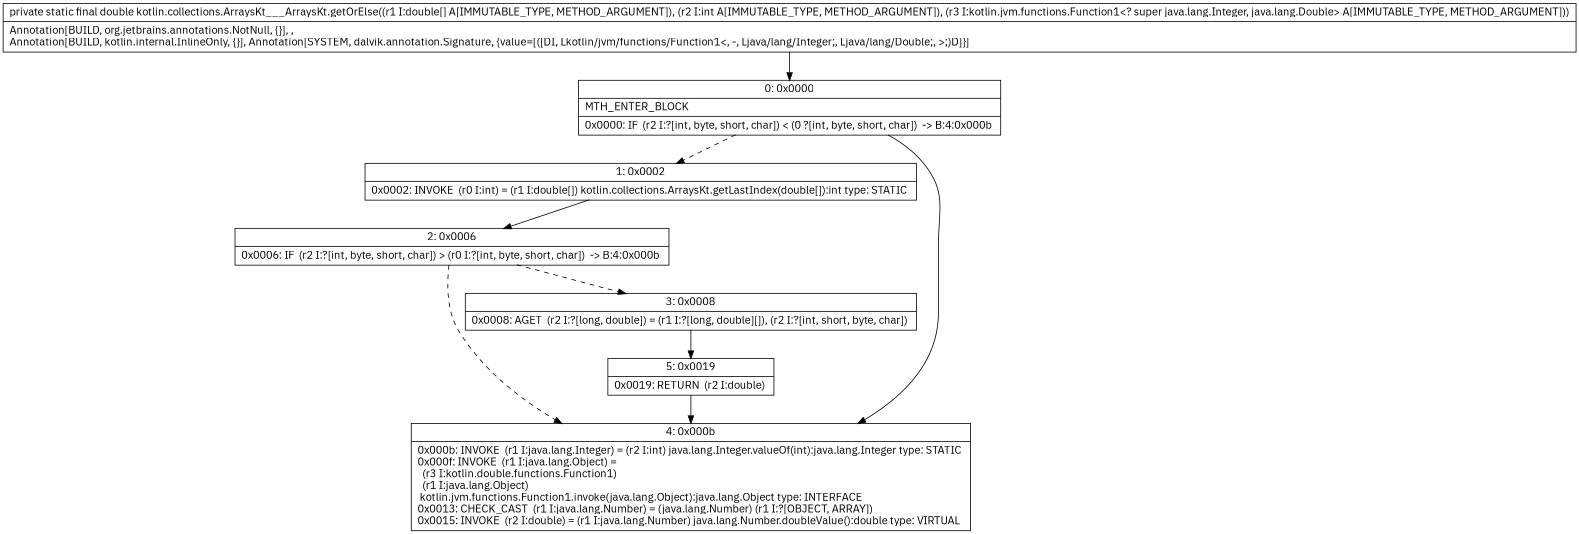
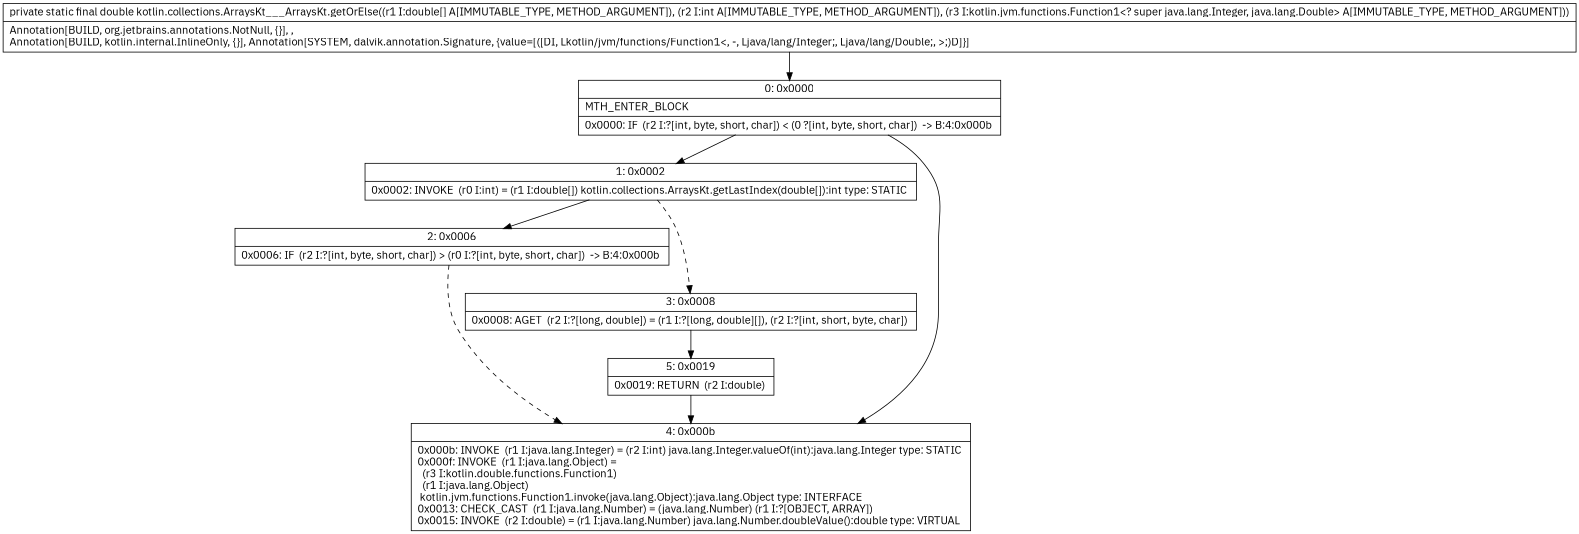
edge "0: 0x0000" -> "1: 0x0002": style dashed -> solid
edge "2: 0x0006" -> "3: 0x0008": now "1: 0x0002" -> "3: 0x0008"
